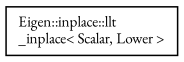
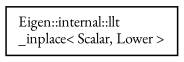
node "Eigen::inplace::llt _inplace< Scalar, Lower >": label "Eigen::inplace::llt _inplace< Scalar, Lower >" -> "Eigen::internal::llt _inplace< Scalar, Lower >"
